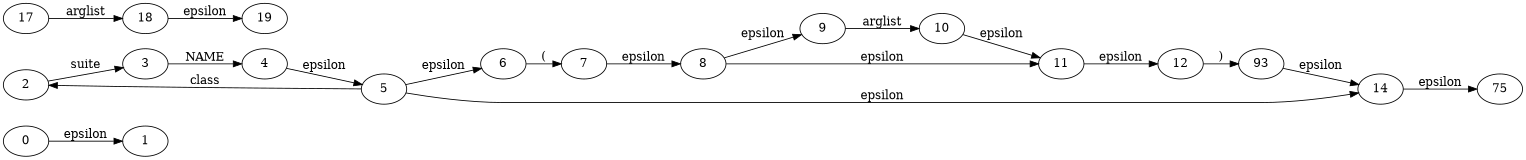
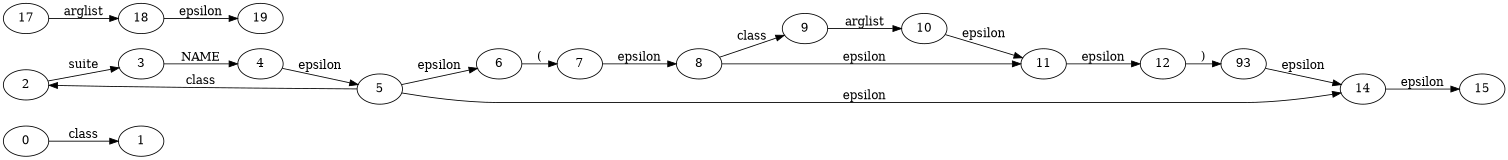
edge "8" -> "9": label "epsilon" -> "class"
node "75": label "75" -> "15"
edge "0" -> "1": label "epsilon" -> "class"
